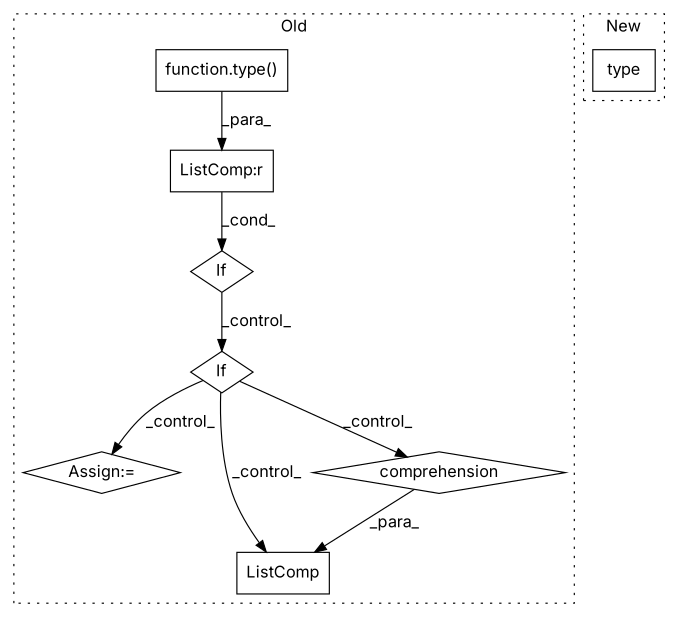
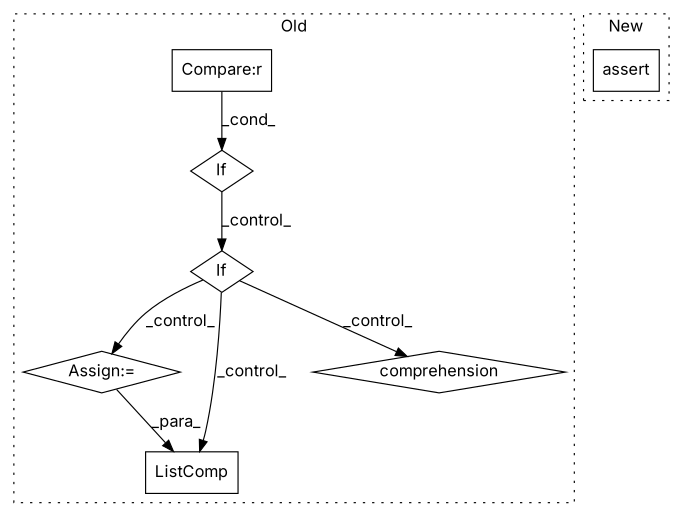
node "function.type()": removed
node "type": label "type" -> "assert"
node "ListComp:r": label "ListComp:r" -> "Compare:r"
edge "comprehension" -> "ListComp": now "Assign:=" -> "ListComp"
